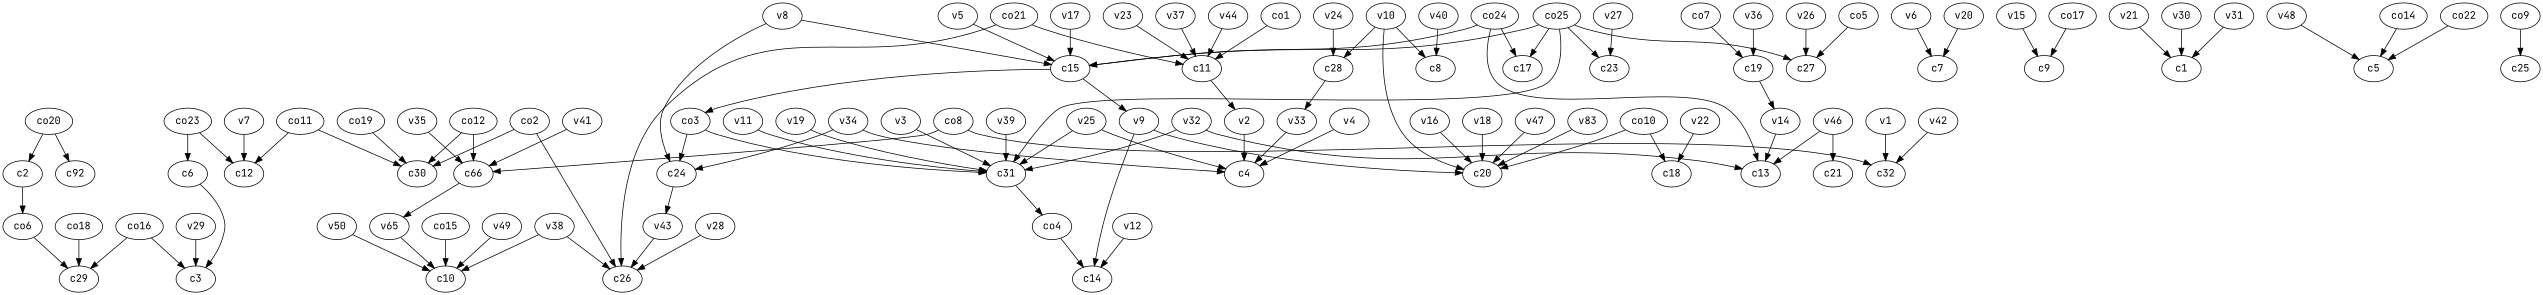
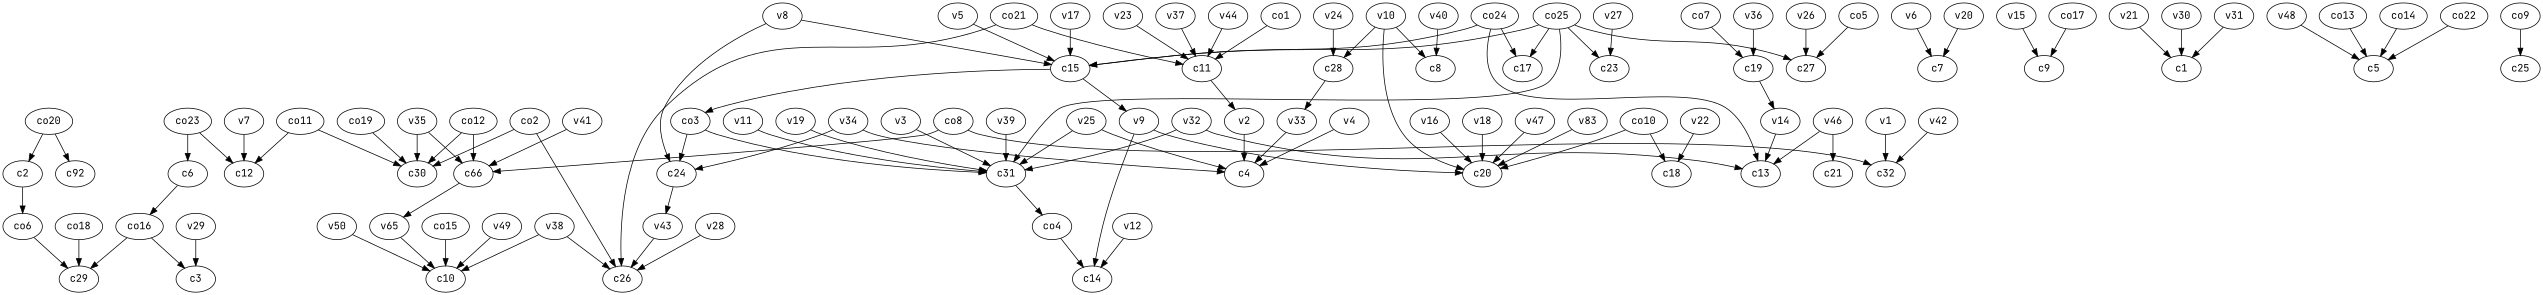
node "co13": added
edge "v35" -> "c30": added
edge "c6" -> "c3": now "c6" -> "co16"
